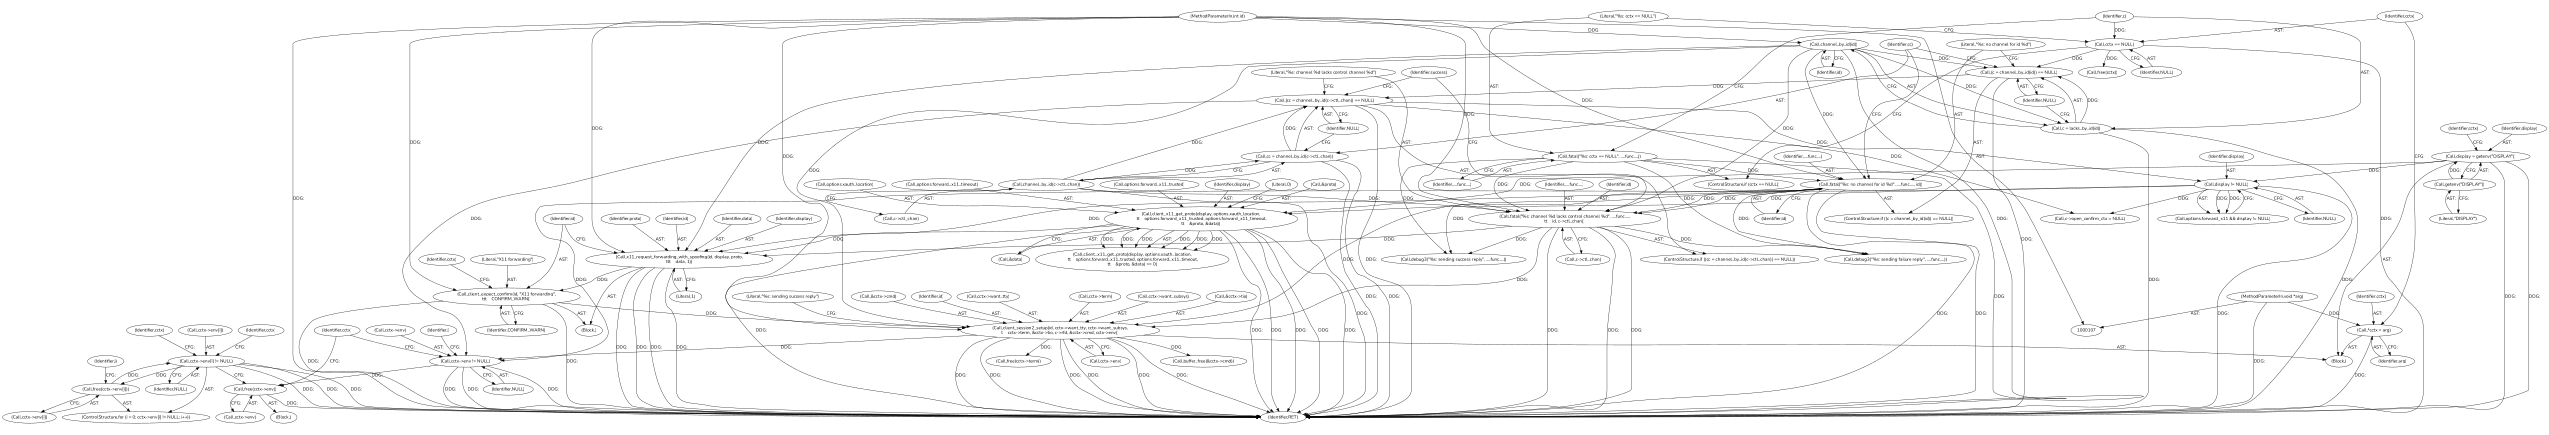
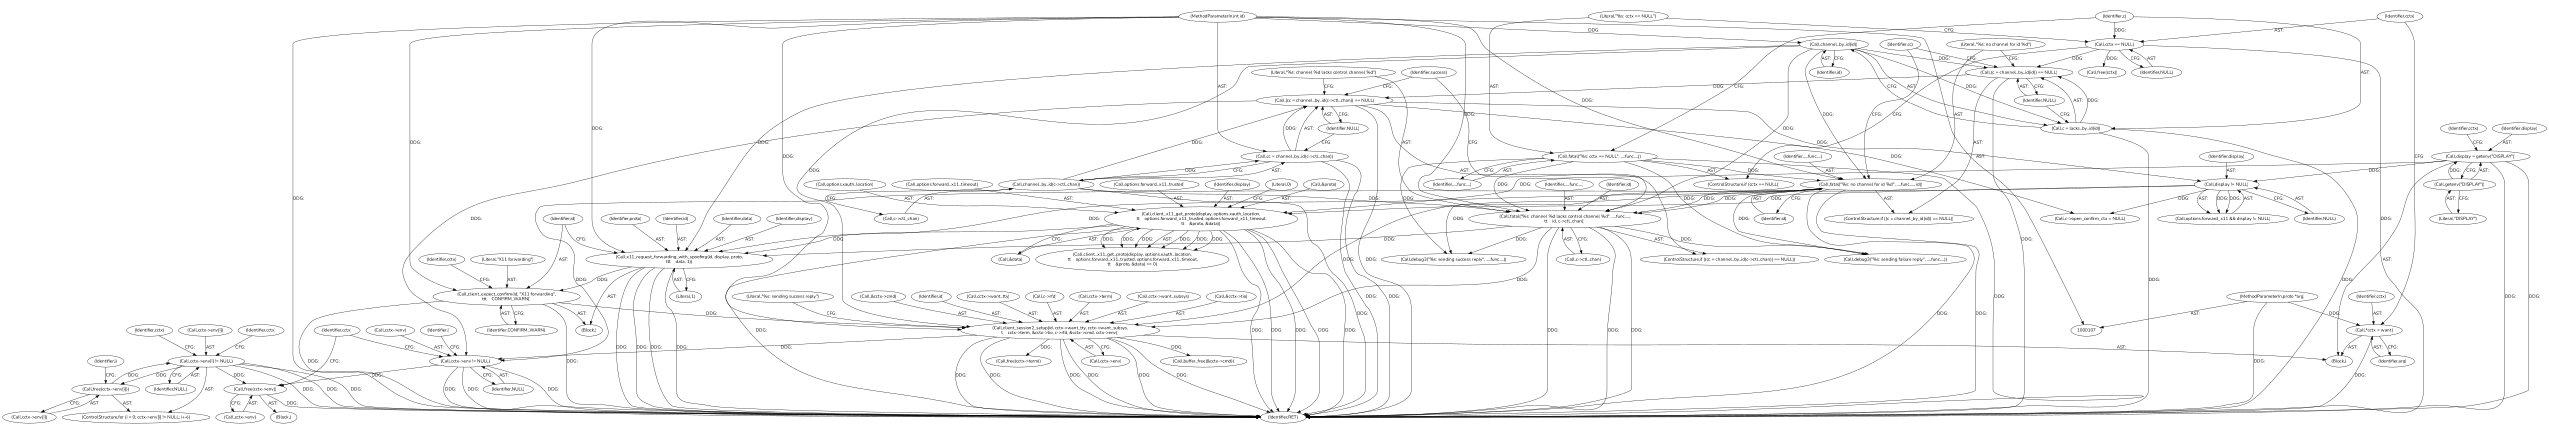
edge "(Identifier,cc)" -> "(Call,cc = channel_by_id(c->ctl_chan))": now "(MethodParameterIn,int id)" -> "(Call,cc = channel_by_id(c->ctl_chan))"
edge "(Call,options.forward_x11 && display != NULL)" -> "(Call,display != NULL)": label "CFG: " -> "AST: "
node "(Call,c->rfd)": added
node "(MethodParameterIn,void *arg)": label "(MethodParameterIn,void *arg)" -> "(MethodParameterIn,proto *arg)"
node "(Call,*cctx = arg)": label "(Call,*cctx = arg)" -> "(Call,*cctx = want)"
edge "(Call,cctx->env[i] != NULL)" -> "(Call,free(cctx->env))": label "CFG: " -> "DDG: "
edge "(Call,channel_by_id(id))" -> "(Identifier,RET)": removed, label "DDG:"
edge "(Call,display != NULL)" -> "(Identifier,RET)": removed, label "DDG:"
